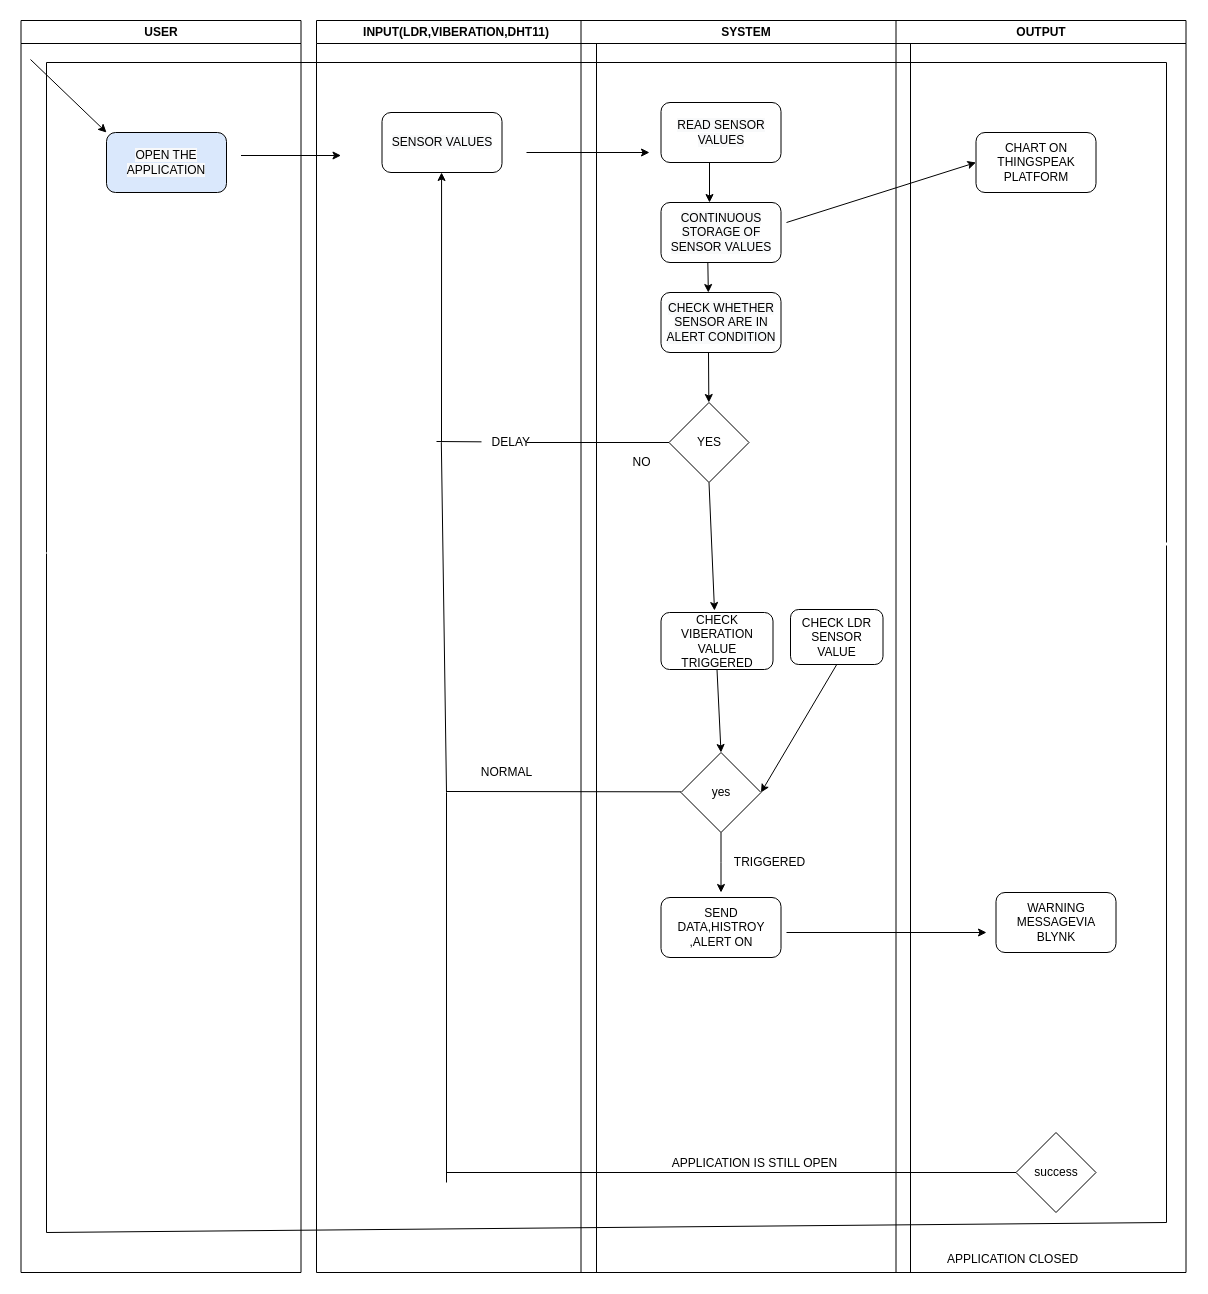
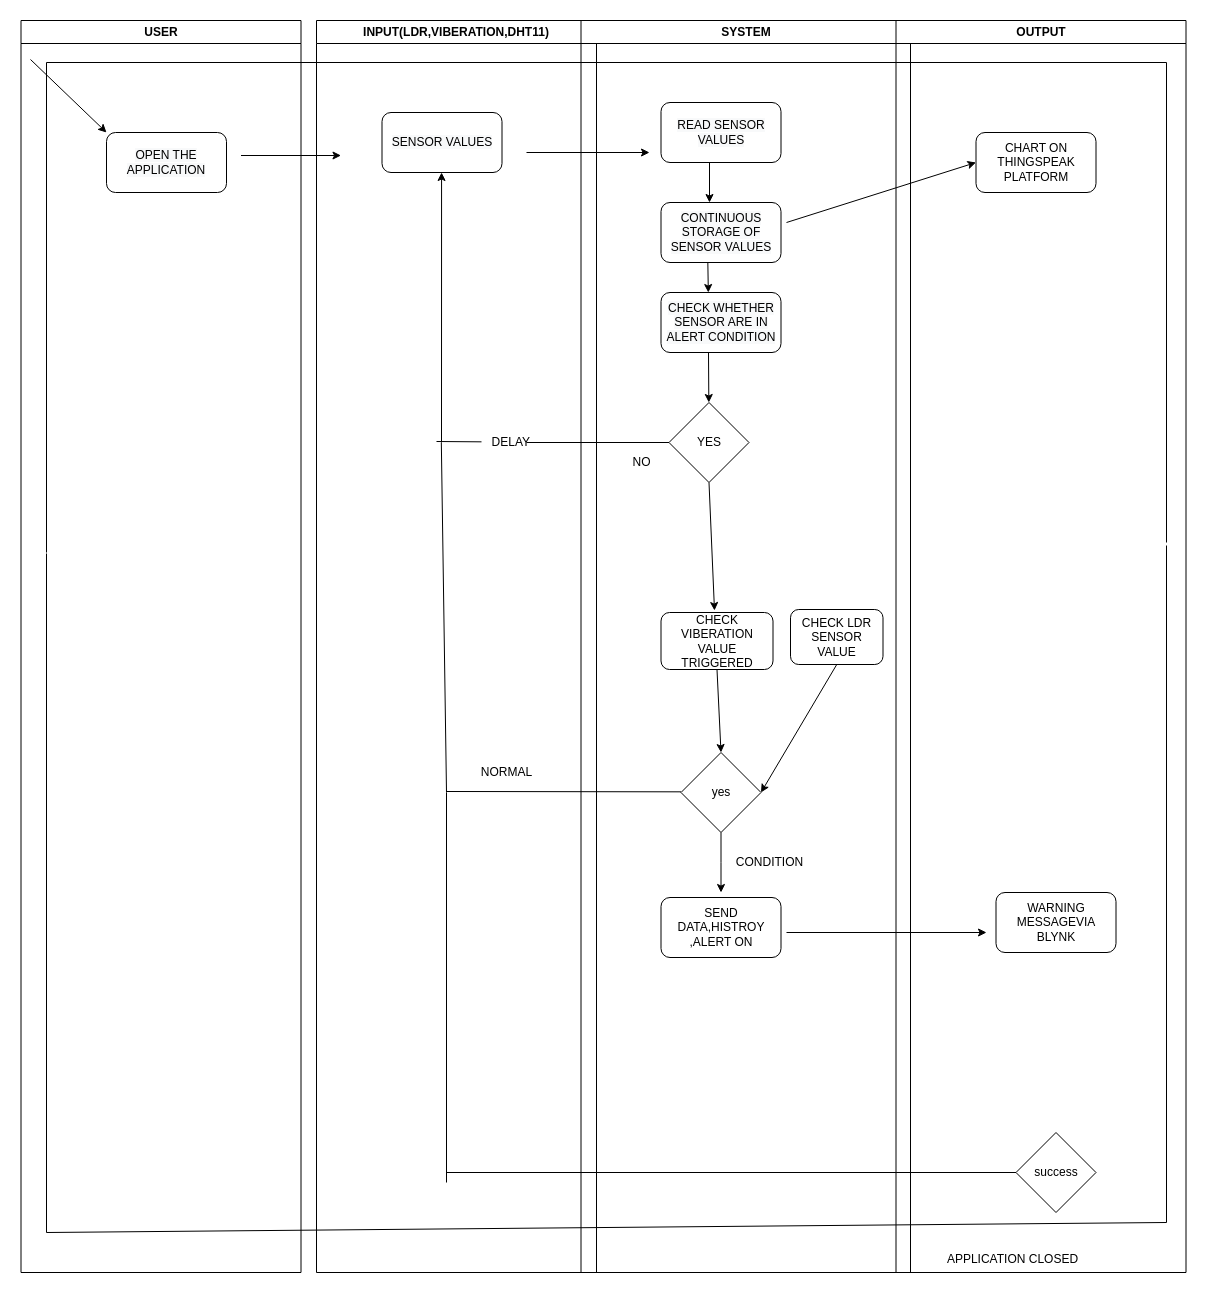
node "OPEN THE APPLICATION": fillcolor #dae8fc -> #ffffff
node "TRIGGERED": label "TRIGGERED" -> "CONDITION"
node "APPLICATION IS STILL OPEN": removed
